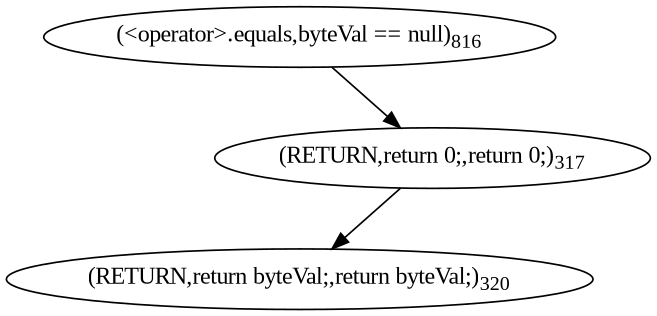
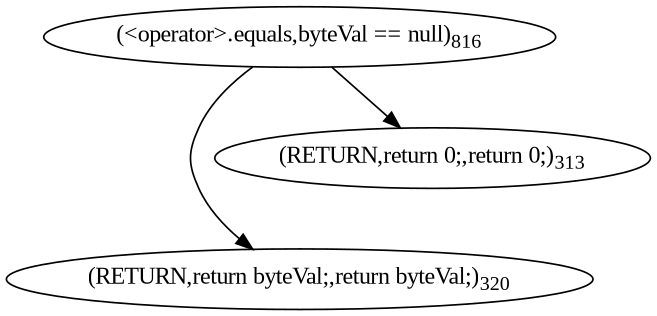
node "(RETURN,return 0;,return 0;)": text "317" -> "313"
edge "(RETURN,return 0;,return 0;)" -> "(RETURN,return byteVal;,return byteVal;)": now "(<operator>.equals,byteVal == null)" -> "(RETURN,return byteVal;,return byteVal;)"
